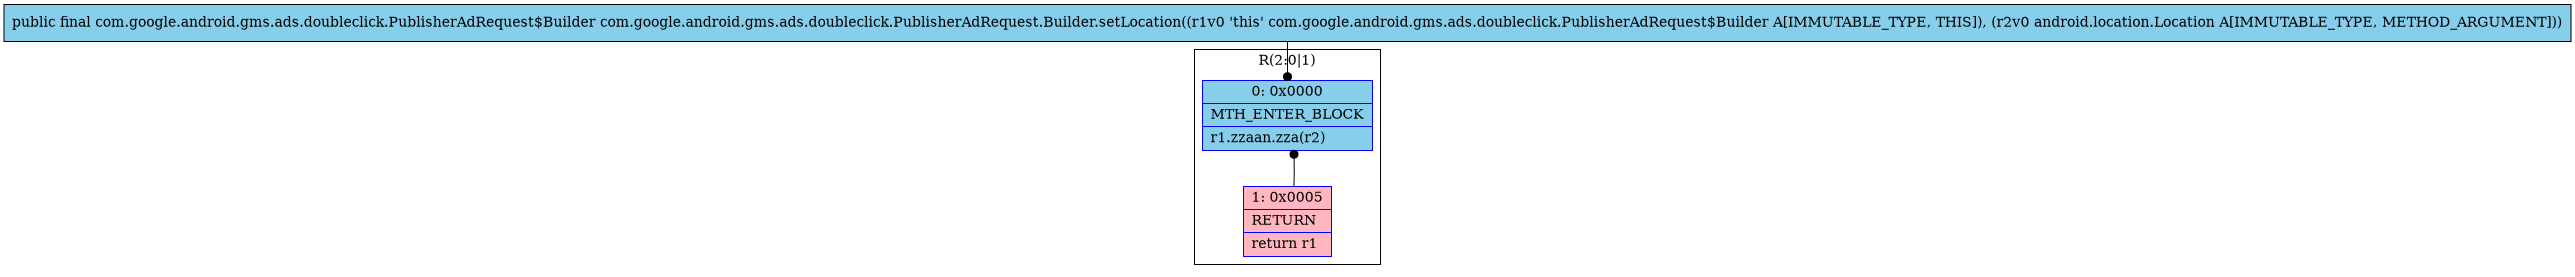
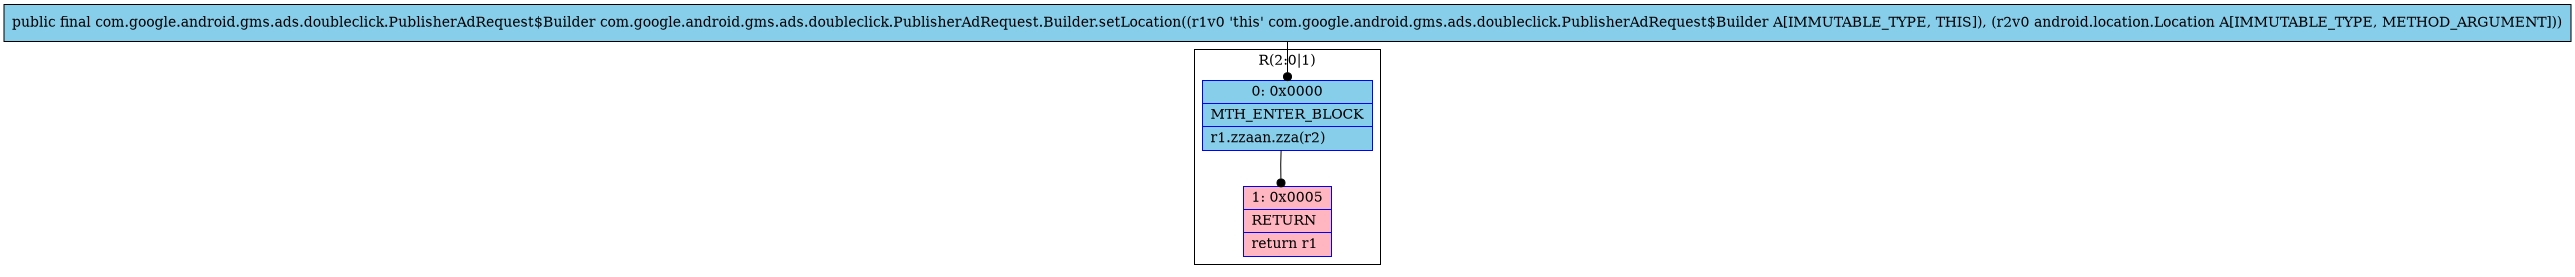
edge "1: 0x0005" -> "0: 0x0000": reversed
